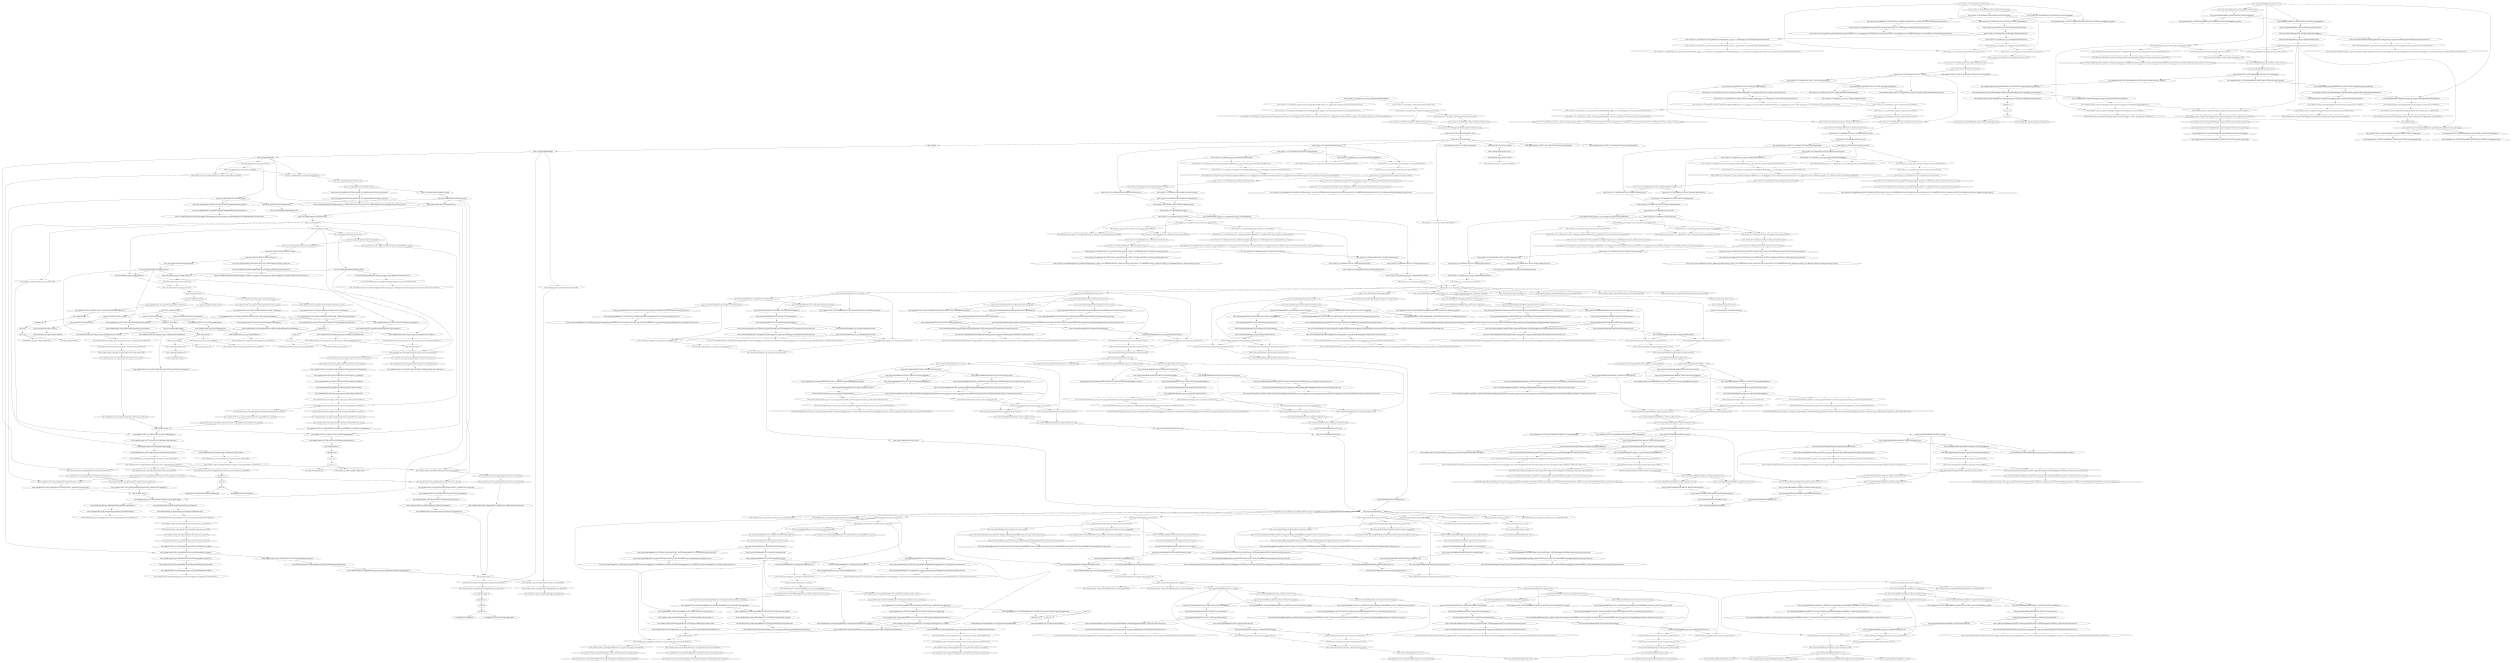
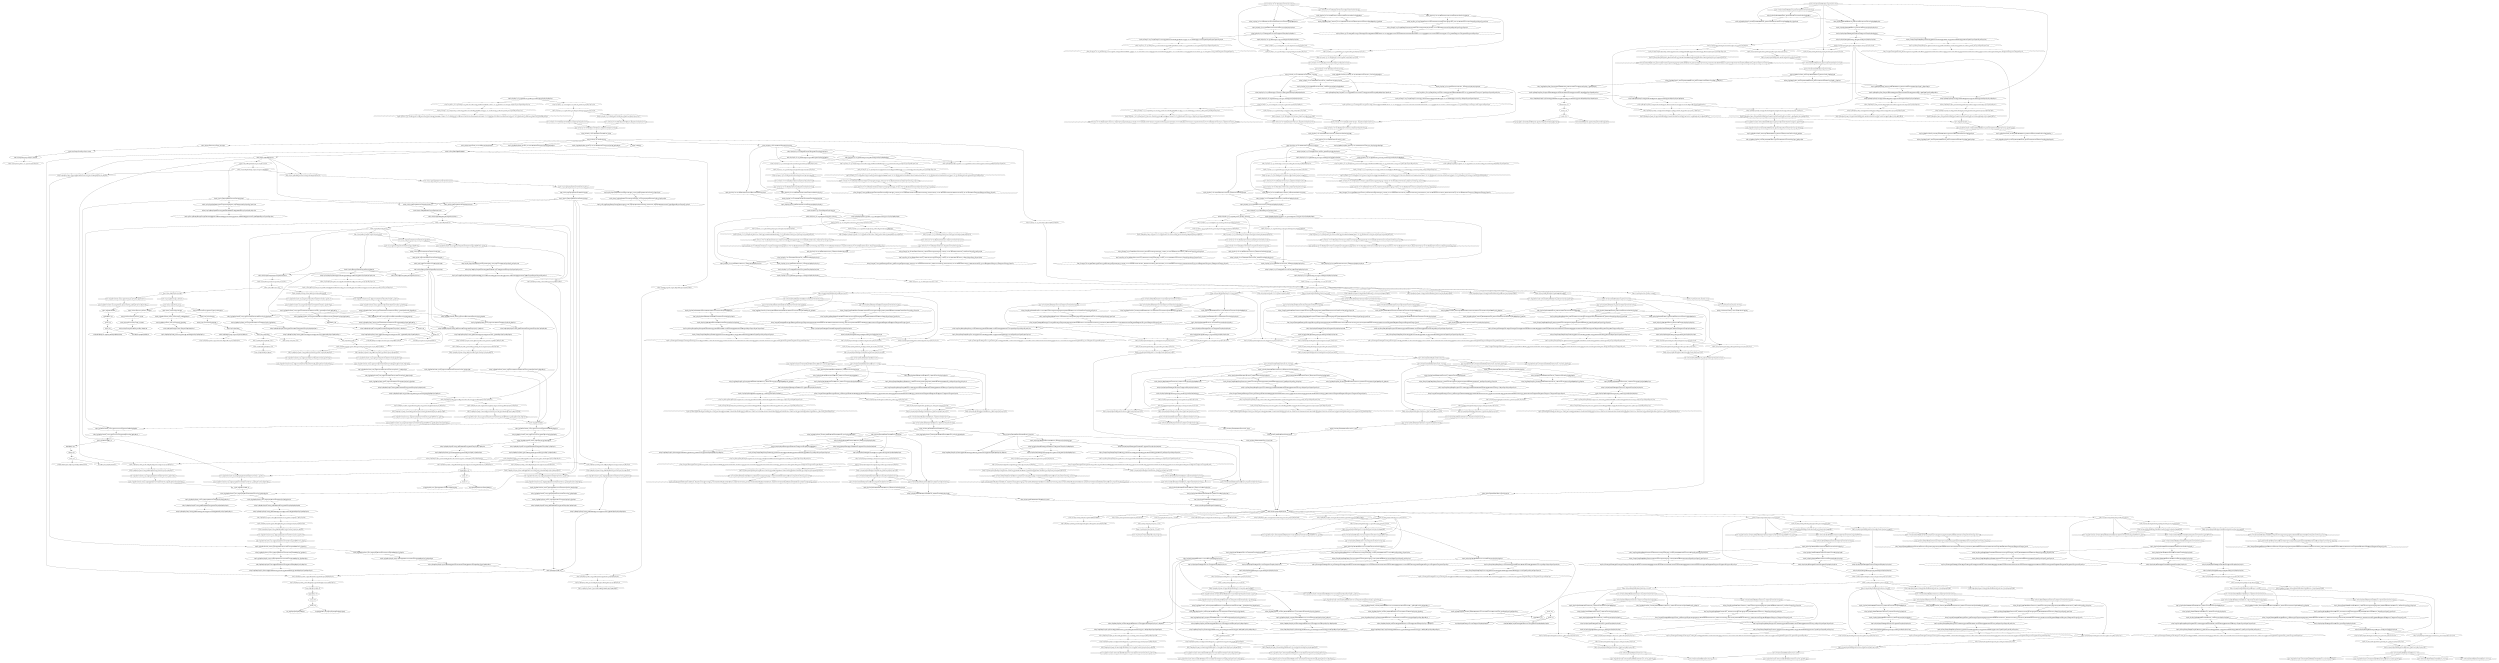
node "tower_0/aux_logits/conv/batchnorm/batchnorm/sub": removed
